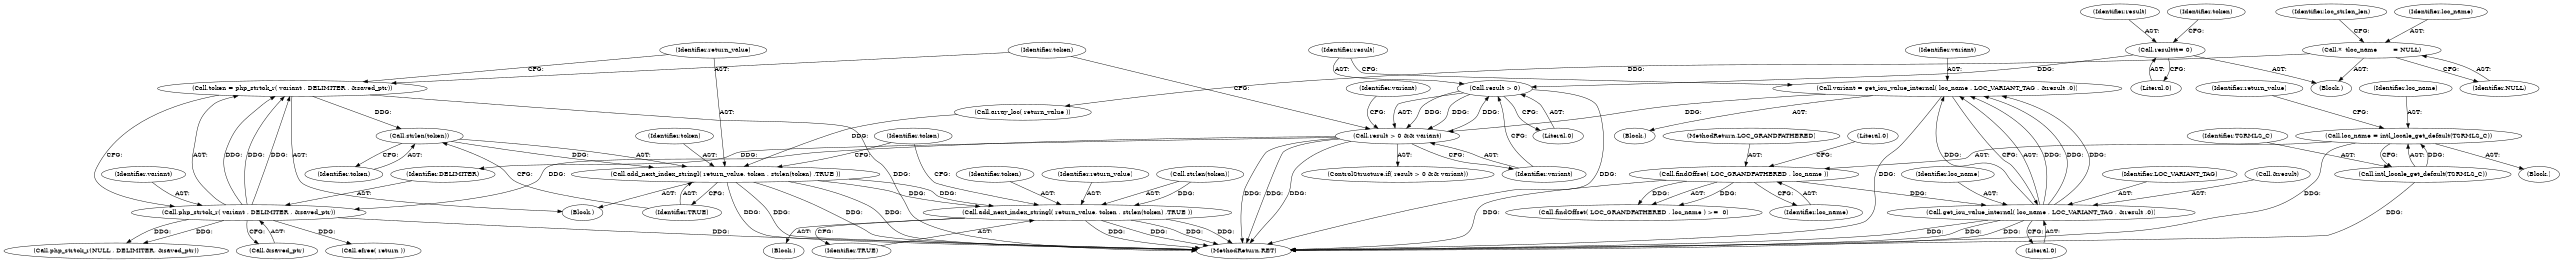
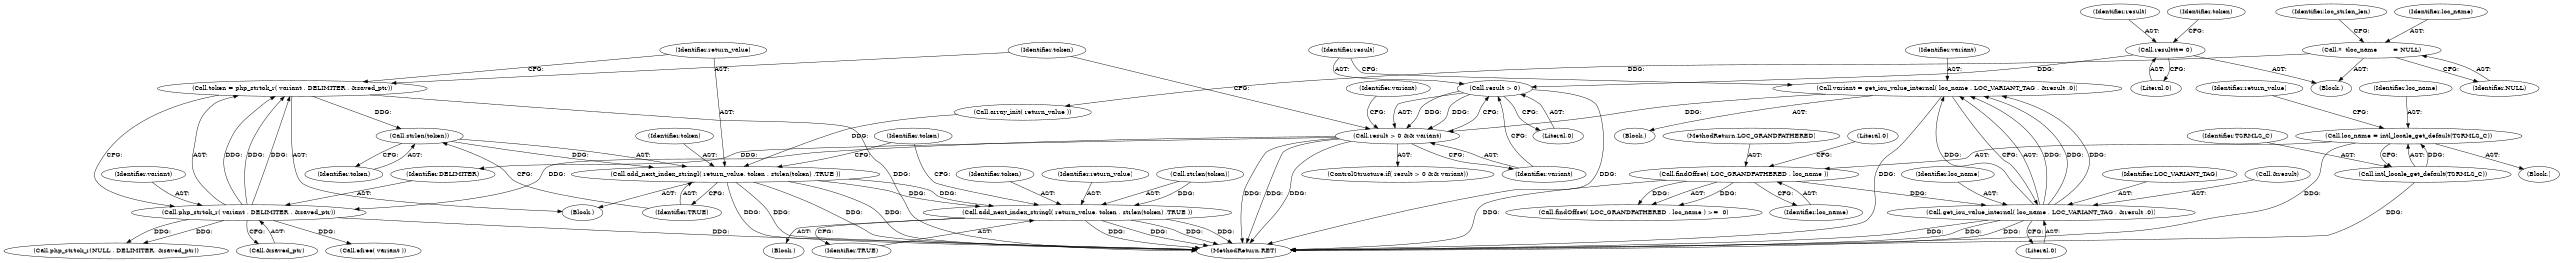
node "(Call,array_loc( return_value ))": label "(Call,array_loc( return_value ))" -> "(Call,array_init( return_value ))"
edge "(Call,result > 0 && variant)" -> "(Call,result > 0)": label "DDG: " -> "CFG: "
node "(Call,efree( return ))": label "(Call,efree( return ))" -> "(Call,efree( variant ))"
